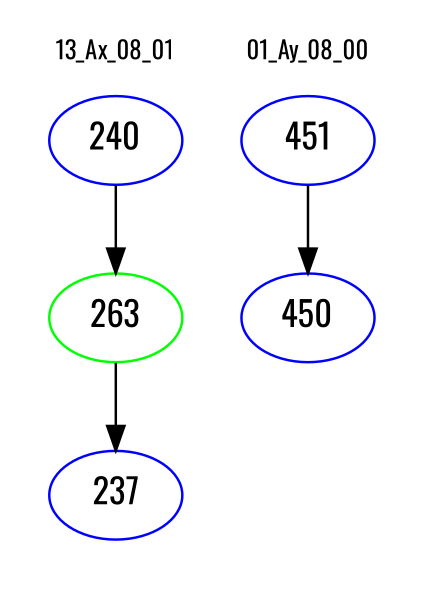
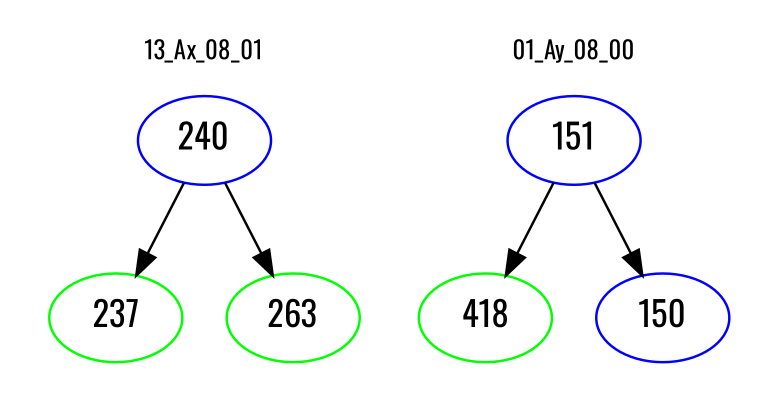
node "451": label "451" -> "151"
node "450": label "450" -> "150"
node "418": added
edge "263" -> "237": now "240" -> "237"
node "237": color blue -> green
